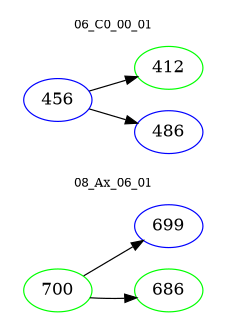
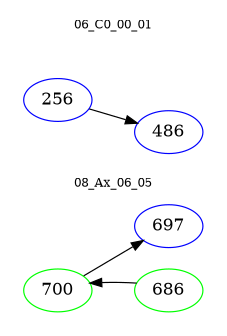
node "412": removed
node "456": label "456" -> "256"
cluster "08_Ax_06_01": label "08_Ax_06_01" -> "08_Ax_06_05"
node "699": label "699" -> "697"
edge "700" -> "686": reversed
